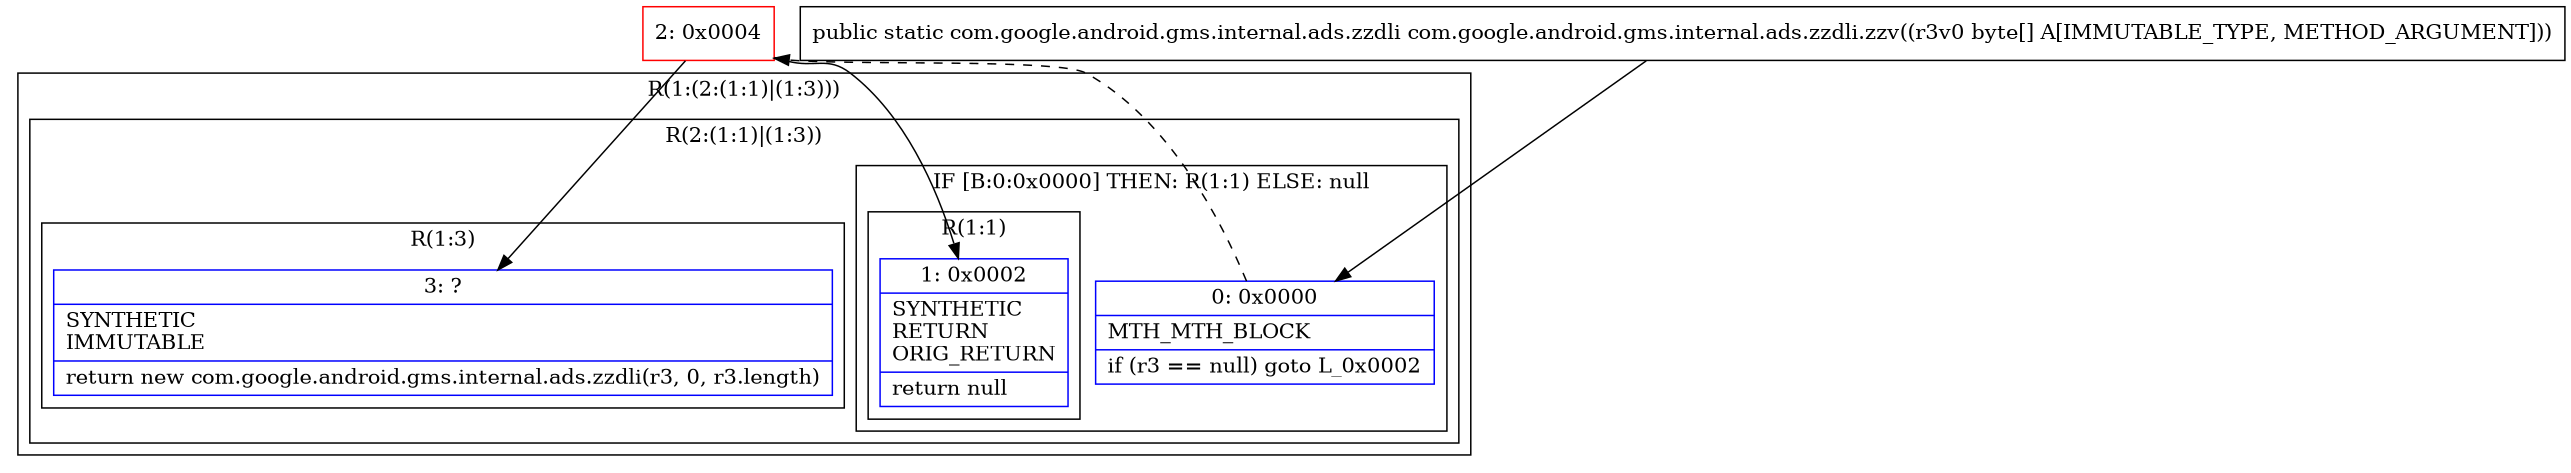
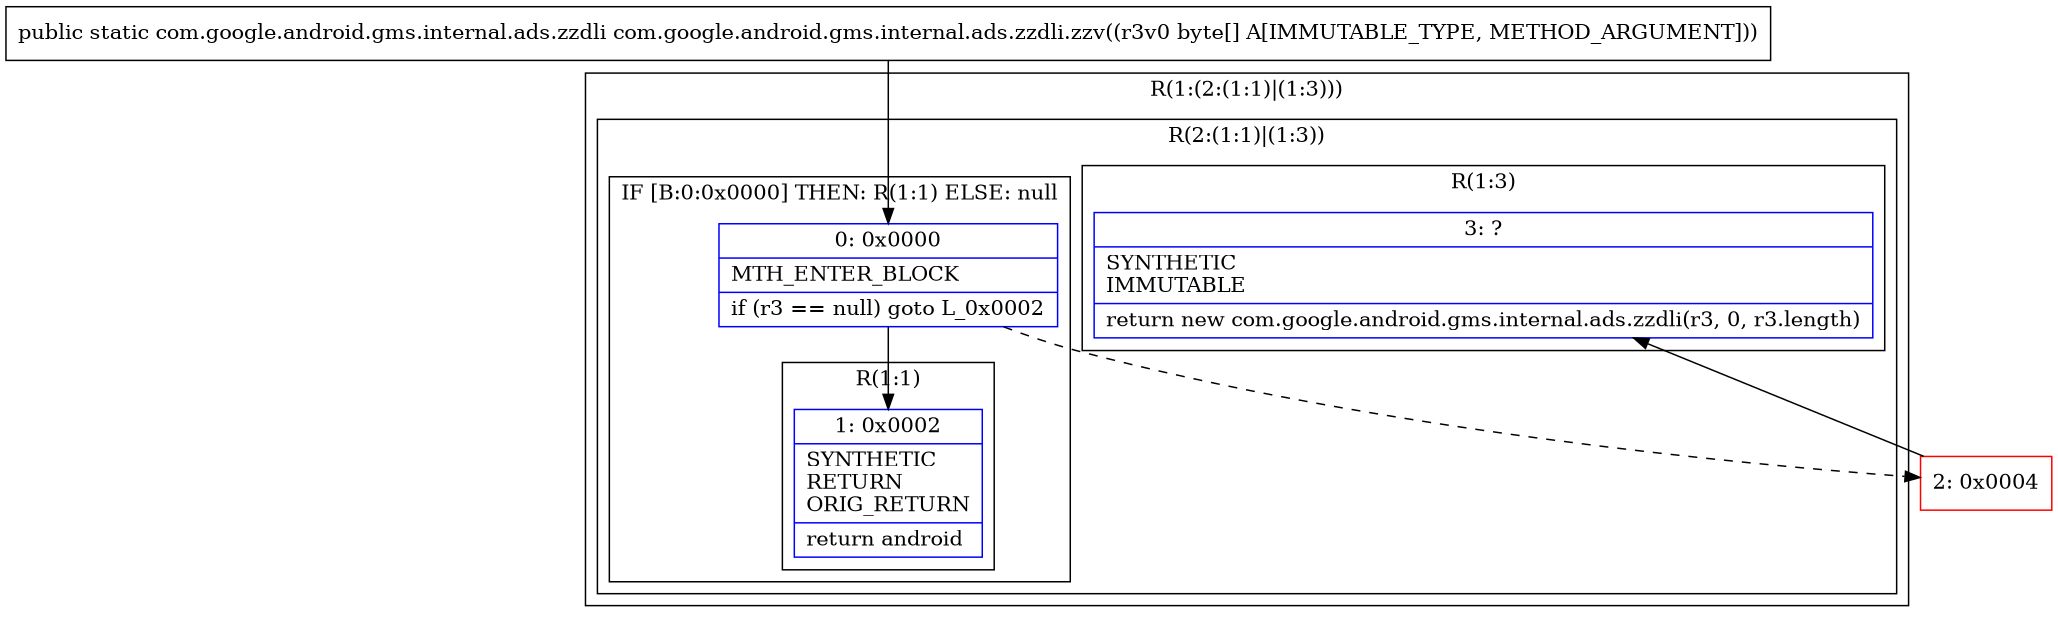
edge "2: 0x0004" -> "1: 0x0002": now "0: 0x0000" -> "1: 0x0002"
node "0: 0x0000": text "MTH_MTH_BLOCK" -> "MTH_ENTER_BLOCK"
node "1: 0x0002": text "return null" -> "return android"
